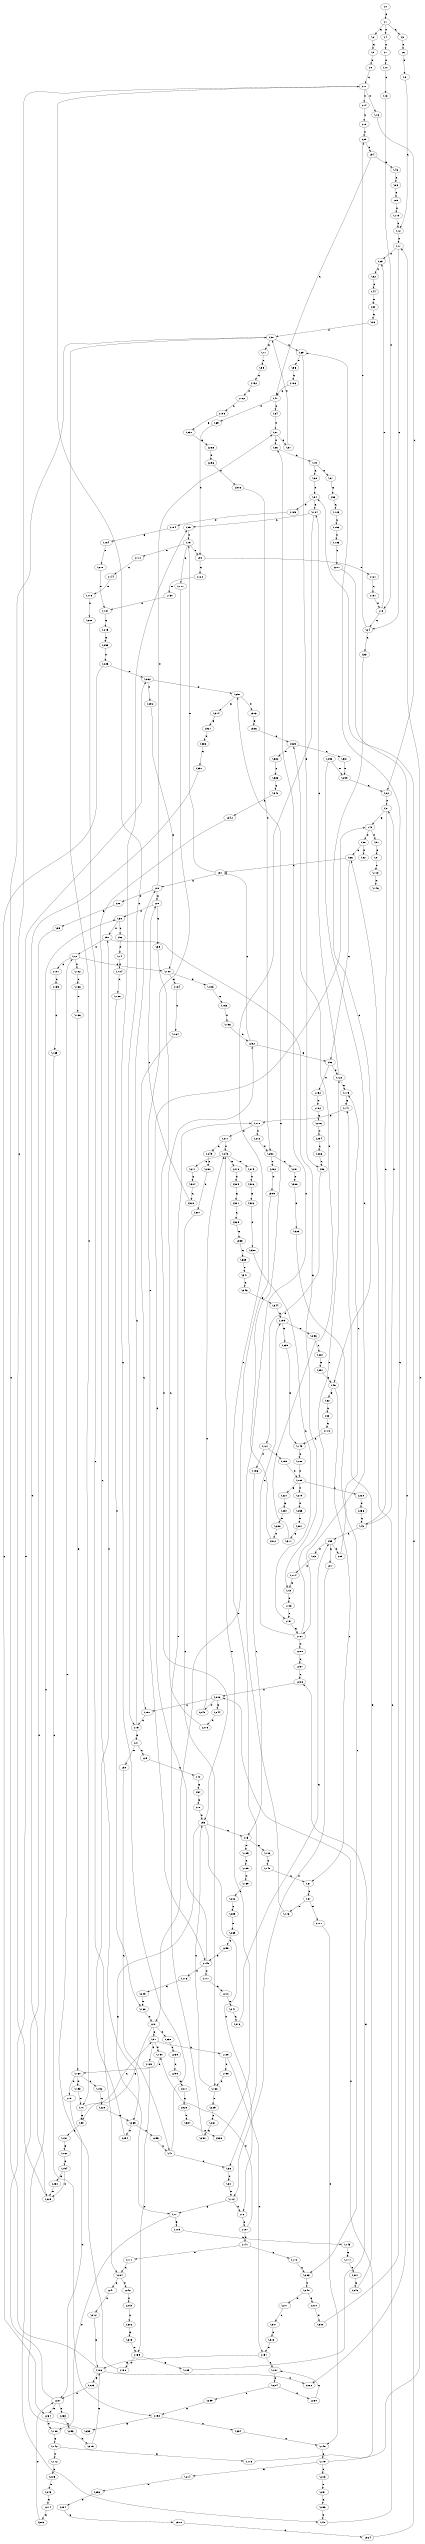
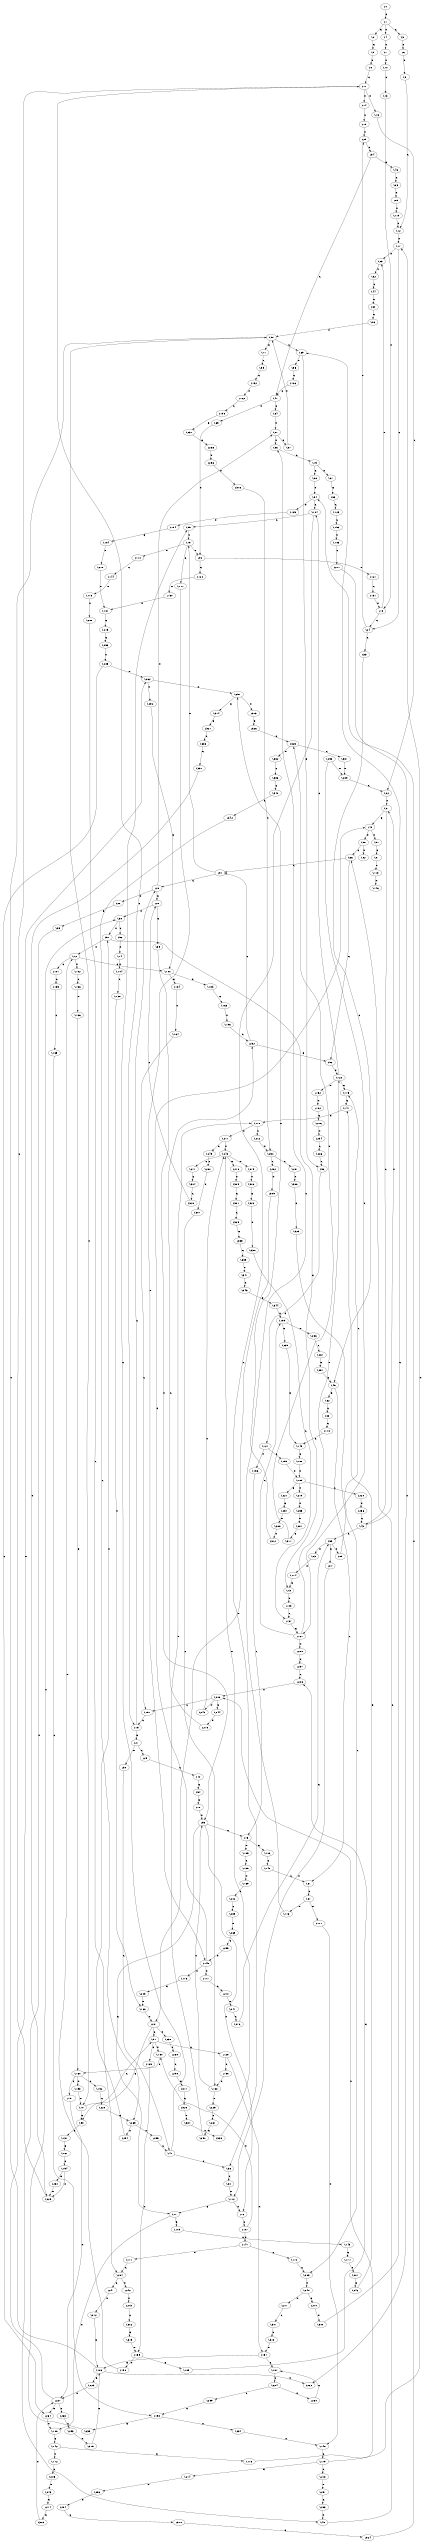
edge "S92" -> "S152": now "S122" -> "S152"
